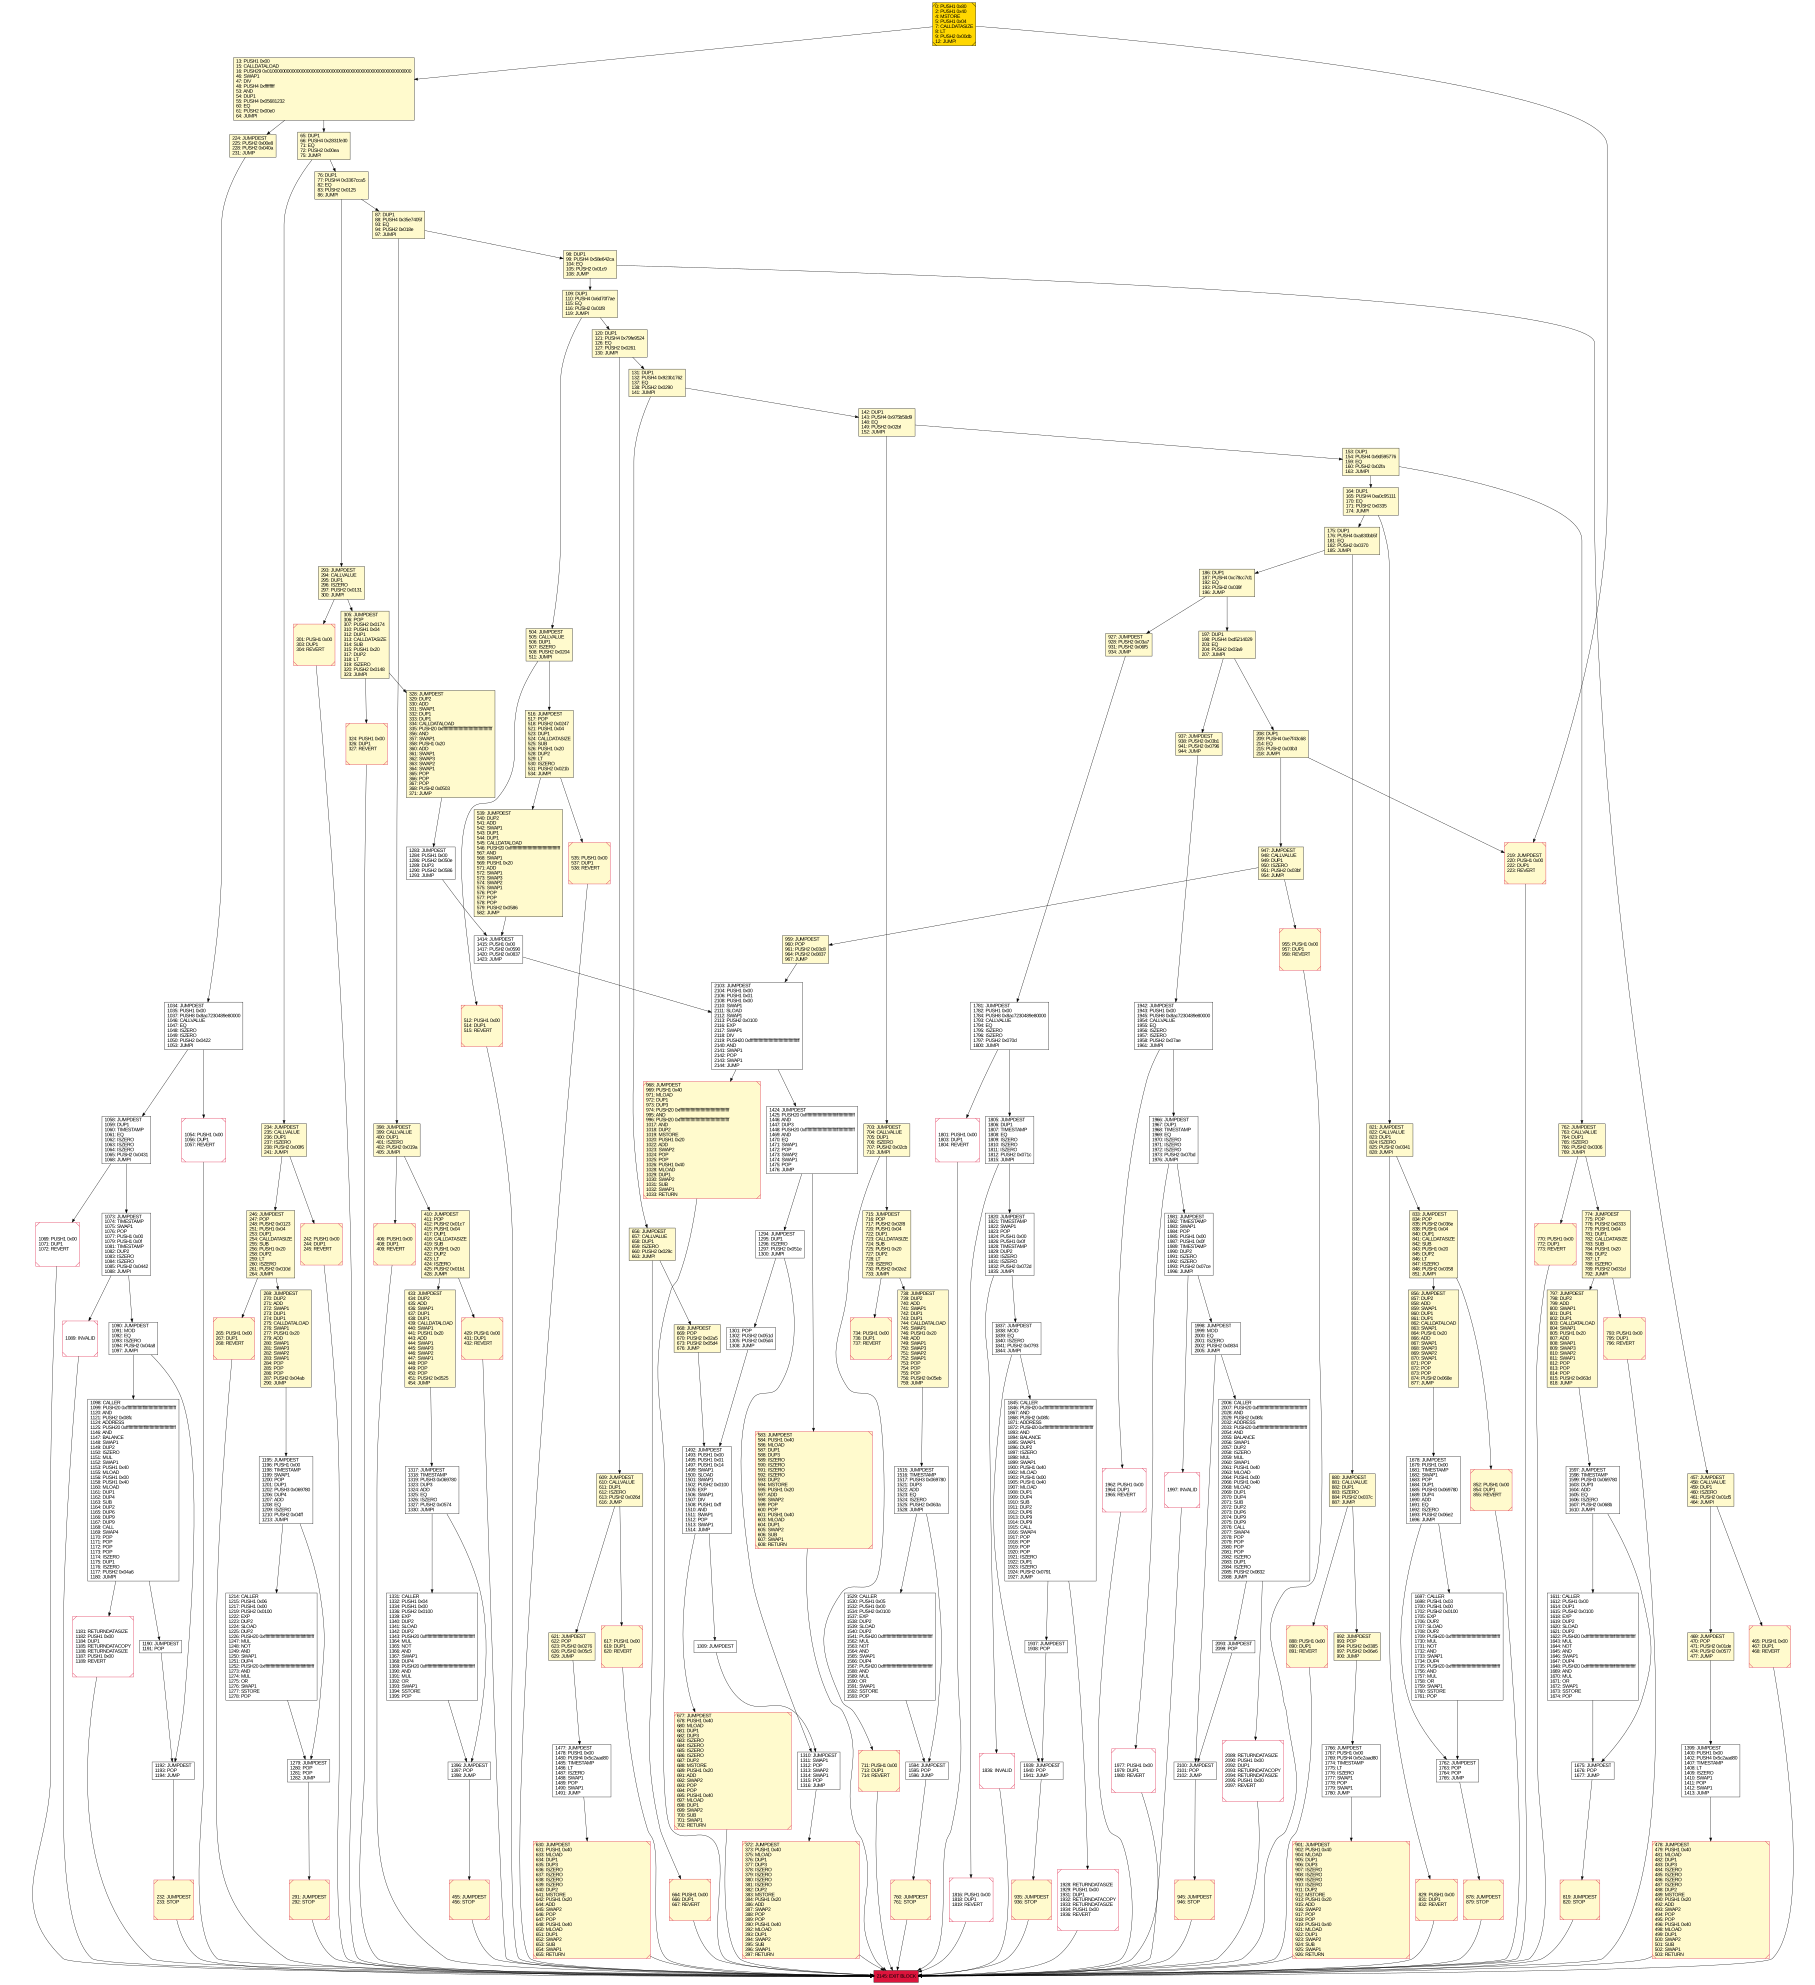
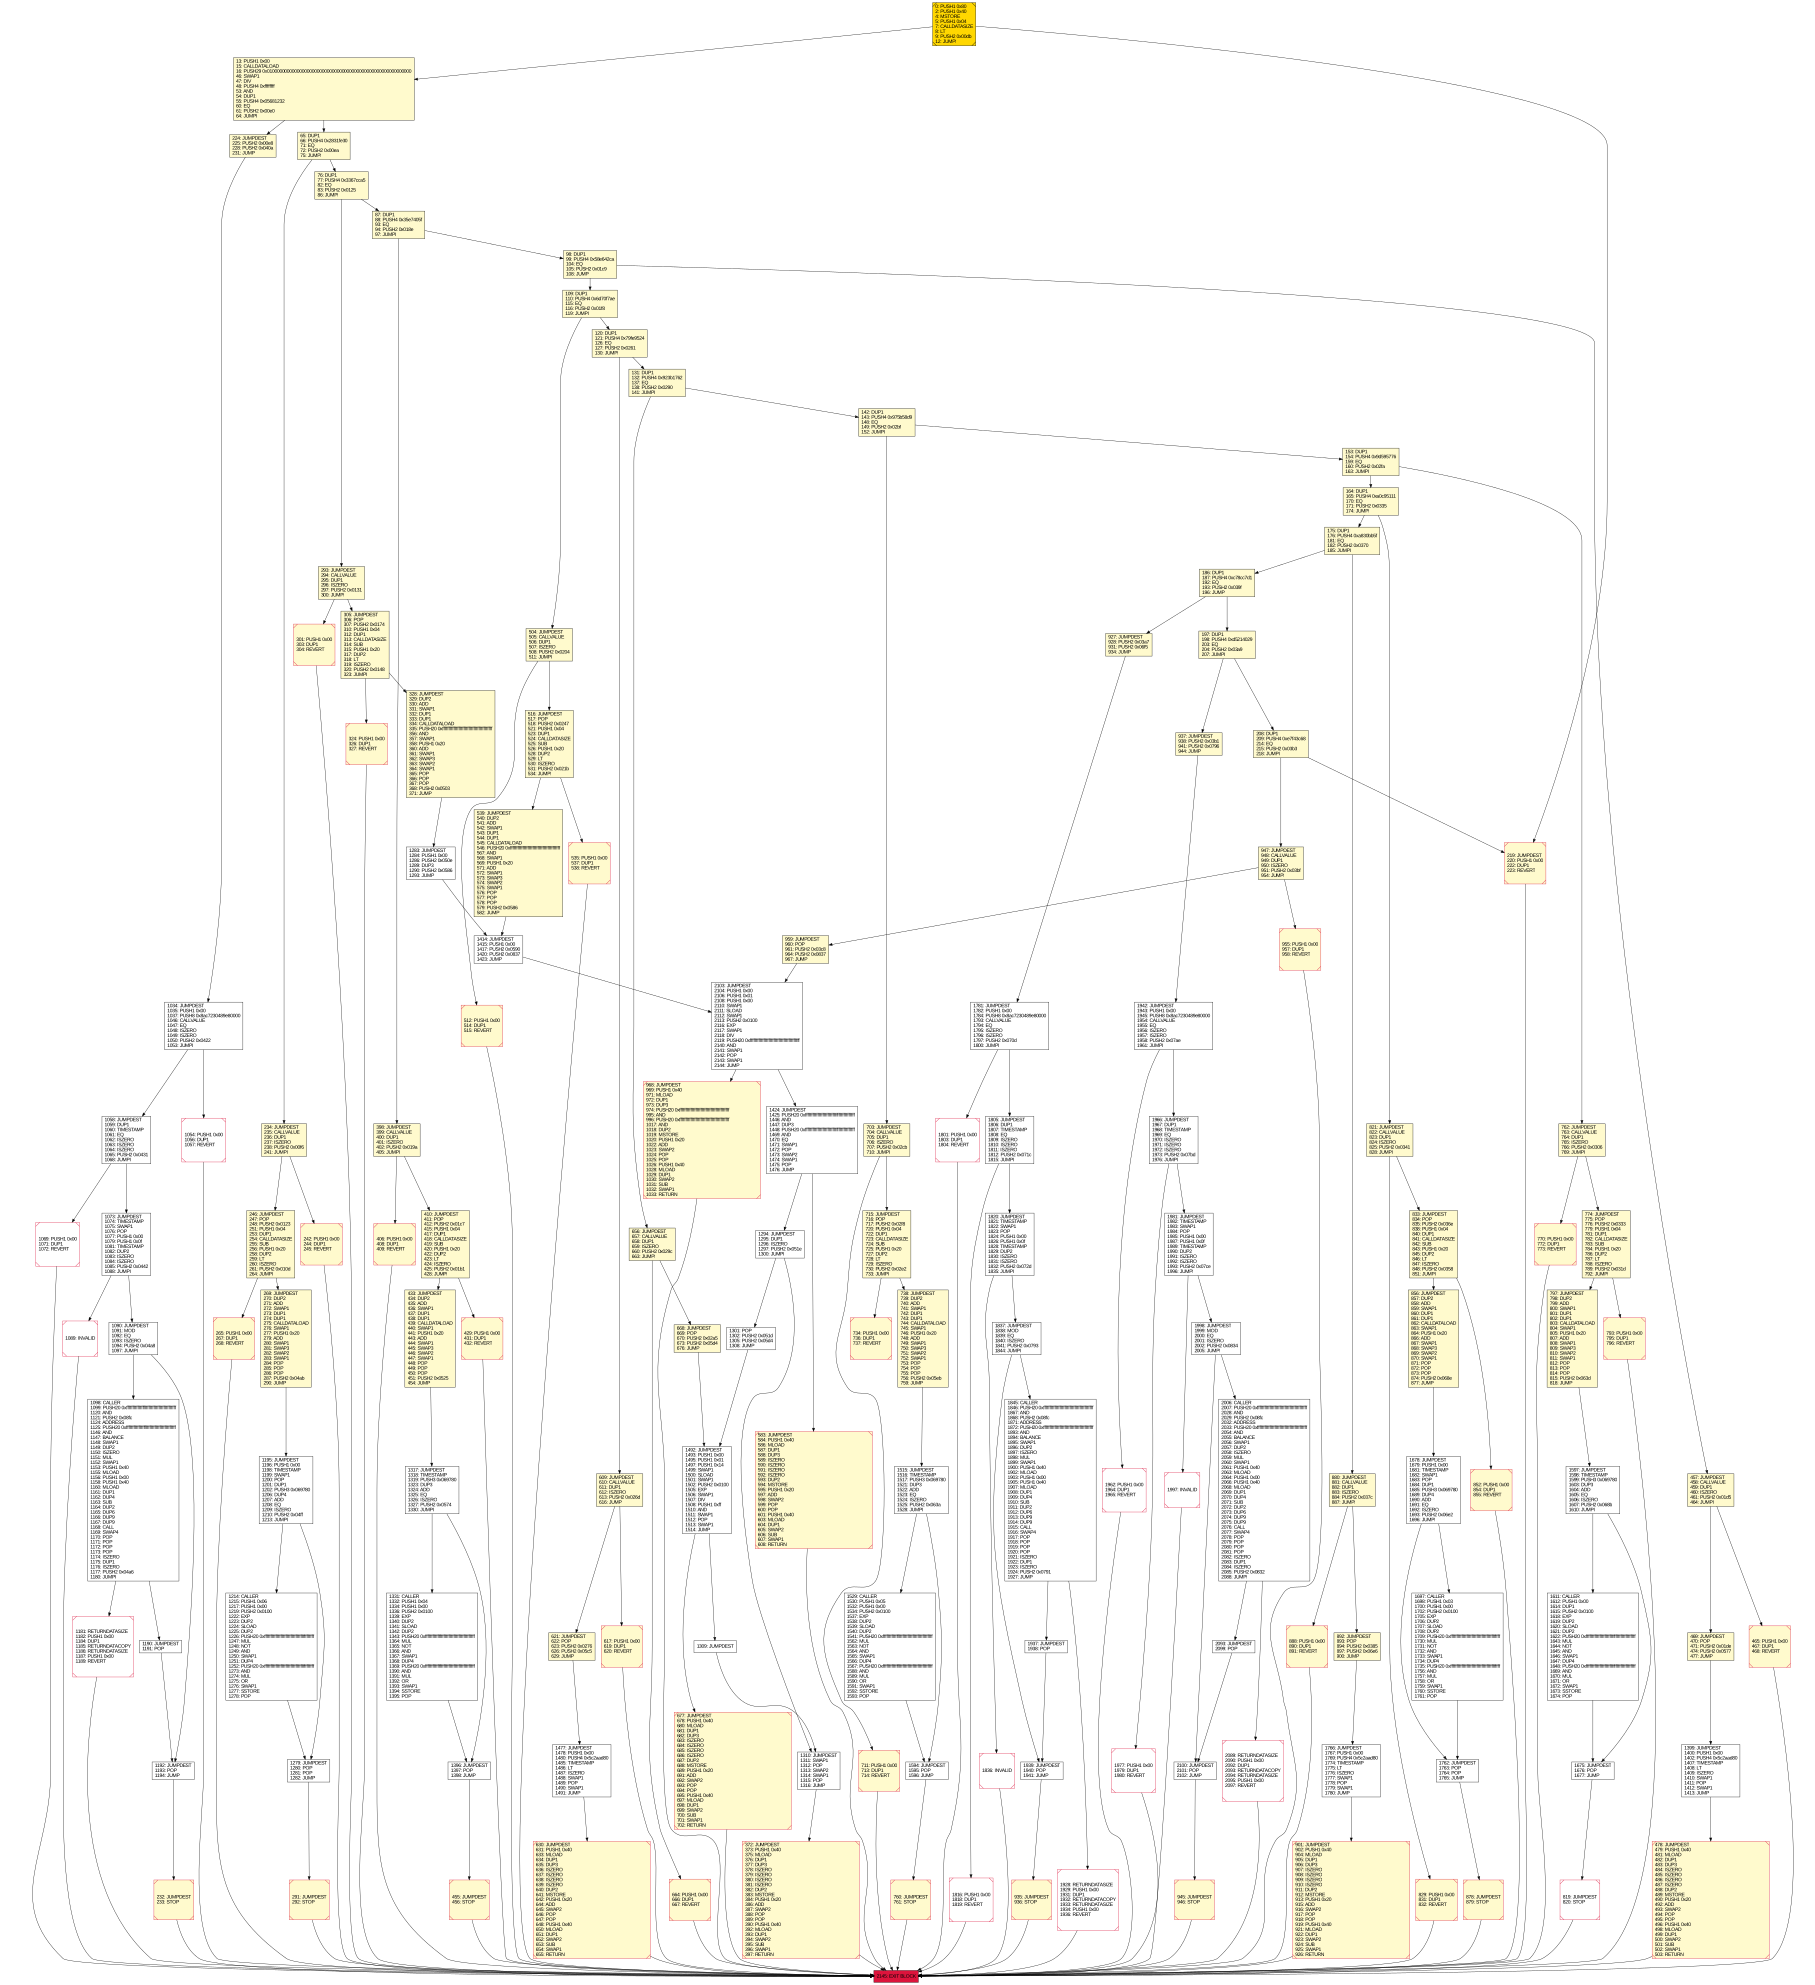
node "819: JUMPDEST 820: STOP": fillcolor lemonchiffon -> white
